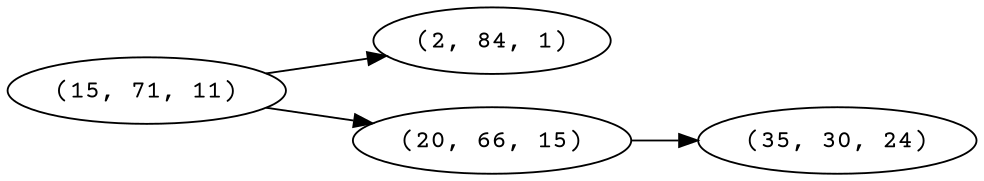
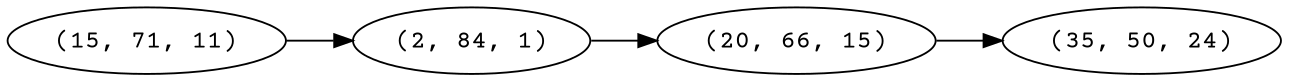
edge "(15, 71, 11)" -> "(20, 66, 15)": now "(2, 84, 1)" -> "(20, 66, 15)"
node "(35, 30, 24)": label "(35, 30, 24)" -> "(35, 50, 24)"
